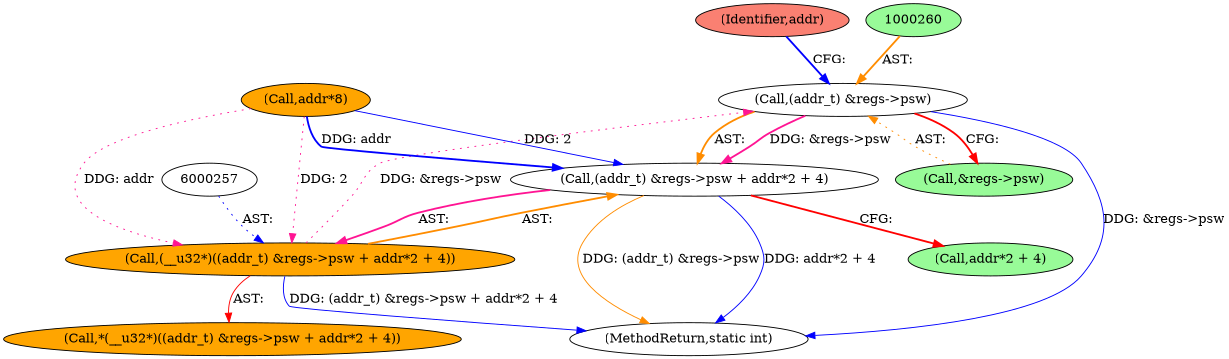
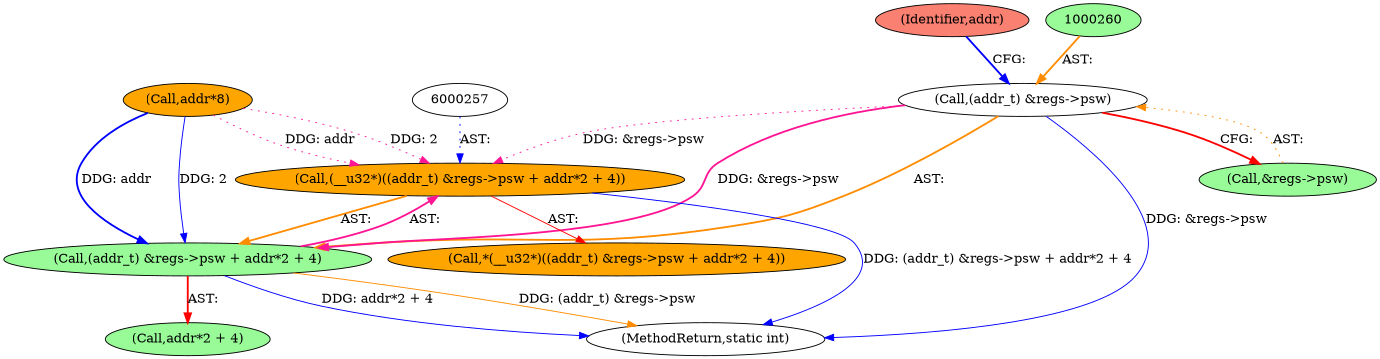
edge "(Call,(__u32*)((addr_t) &regs->psw + addr*2 + 4))" -> "(Call,(addr_t) &regs->psw)": reversed
node "(Call,(addr_t) &regs->psw + addr*2 + 4)": fillcolor white -> palegreen
edge "(Call,(addr_t) &regs->psw + addr*2 + 4)" -> "(Call,addr*2 + 4)": label "CFG: " -> "AST: "
